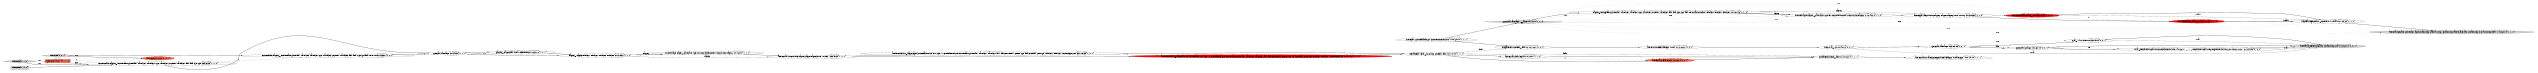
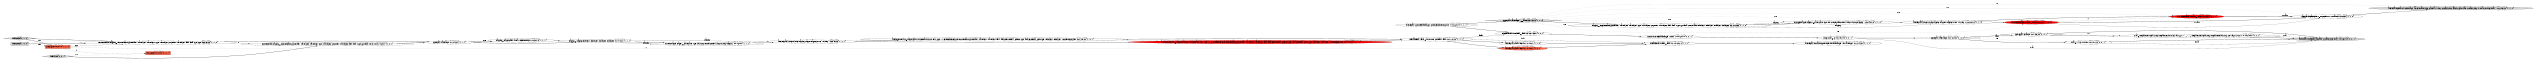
edge "doTestStore['0', '0', '1']" -> "String type@@@2@@@['0', '0', '1']": style bold -> dotted
node "String type@@@2@@@['0', '0', '1']": shape ellipse -> box
edge "assertEquals(2,fields.length)@@@12@@@['1', '1', '0']" -> "assertEquals(3,fields.length)@@@12@@@['0', '0', '1']": now "String type@@@2@@@['1', '1', '0']" -> "assertEquals(3,fields.length)@@@12@@@['0', '0', '1']"
edge "doTestCoerce['0', '1', '0']" -> "String type@@@2@@@['1', '1', '0']": style dotted -> bold
